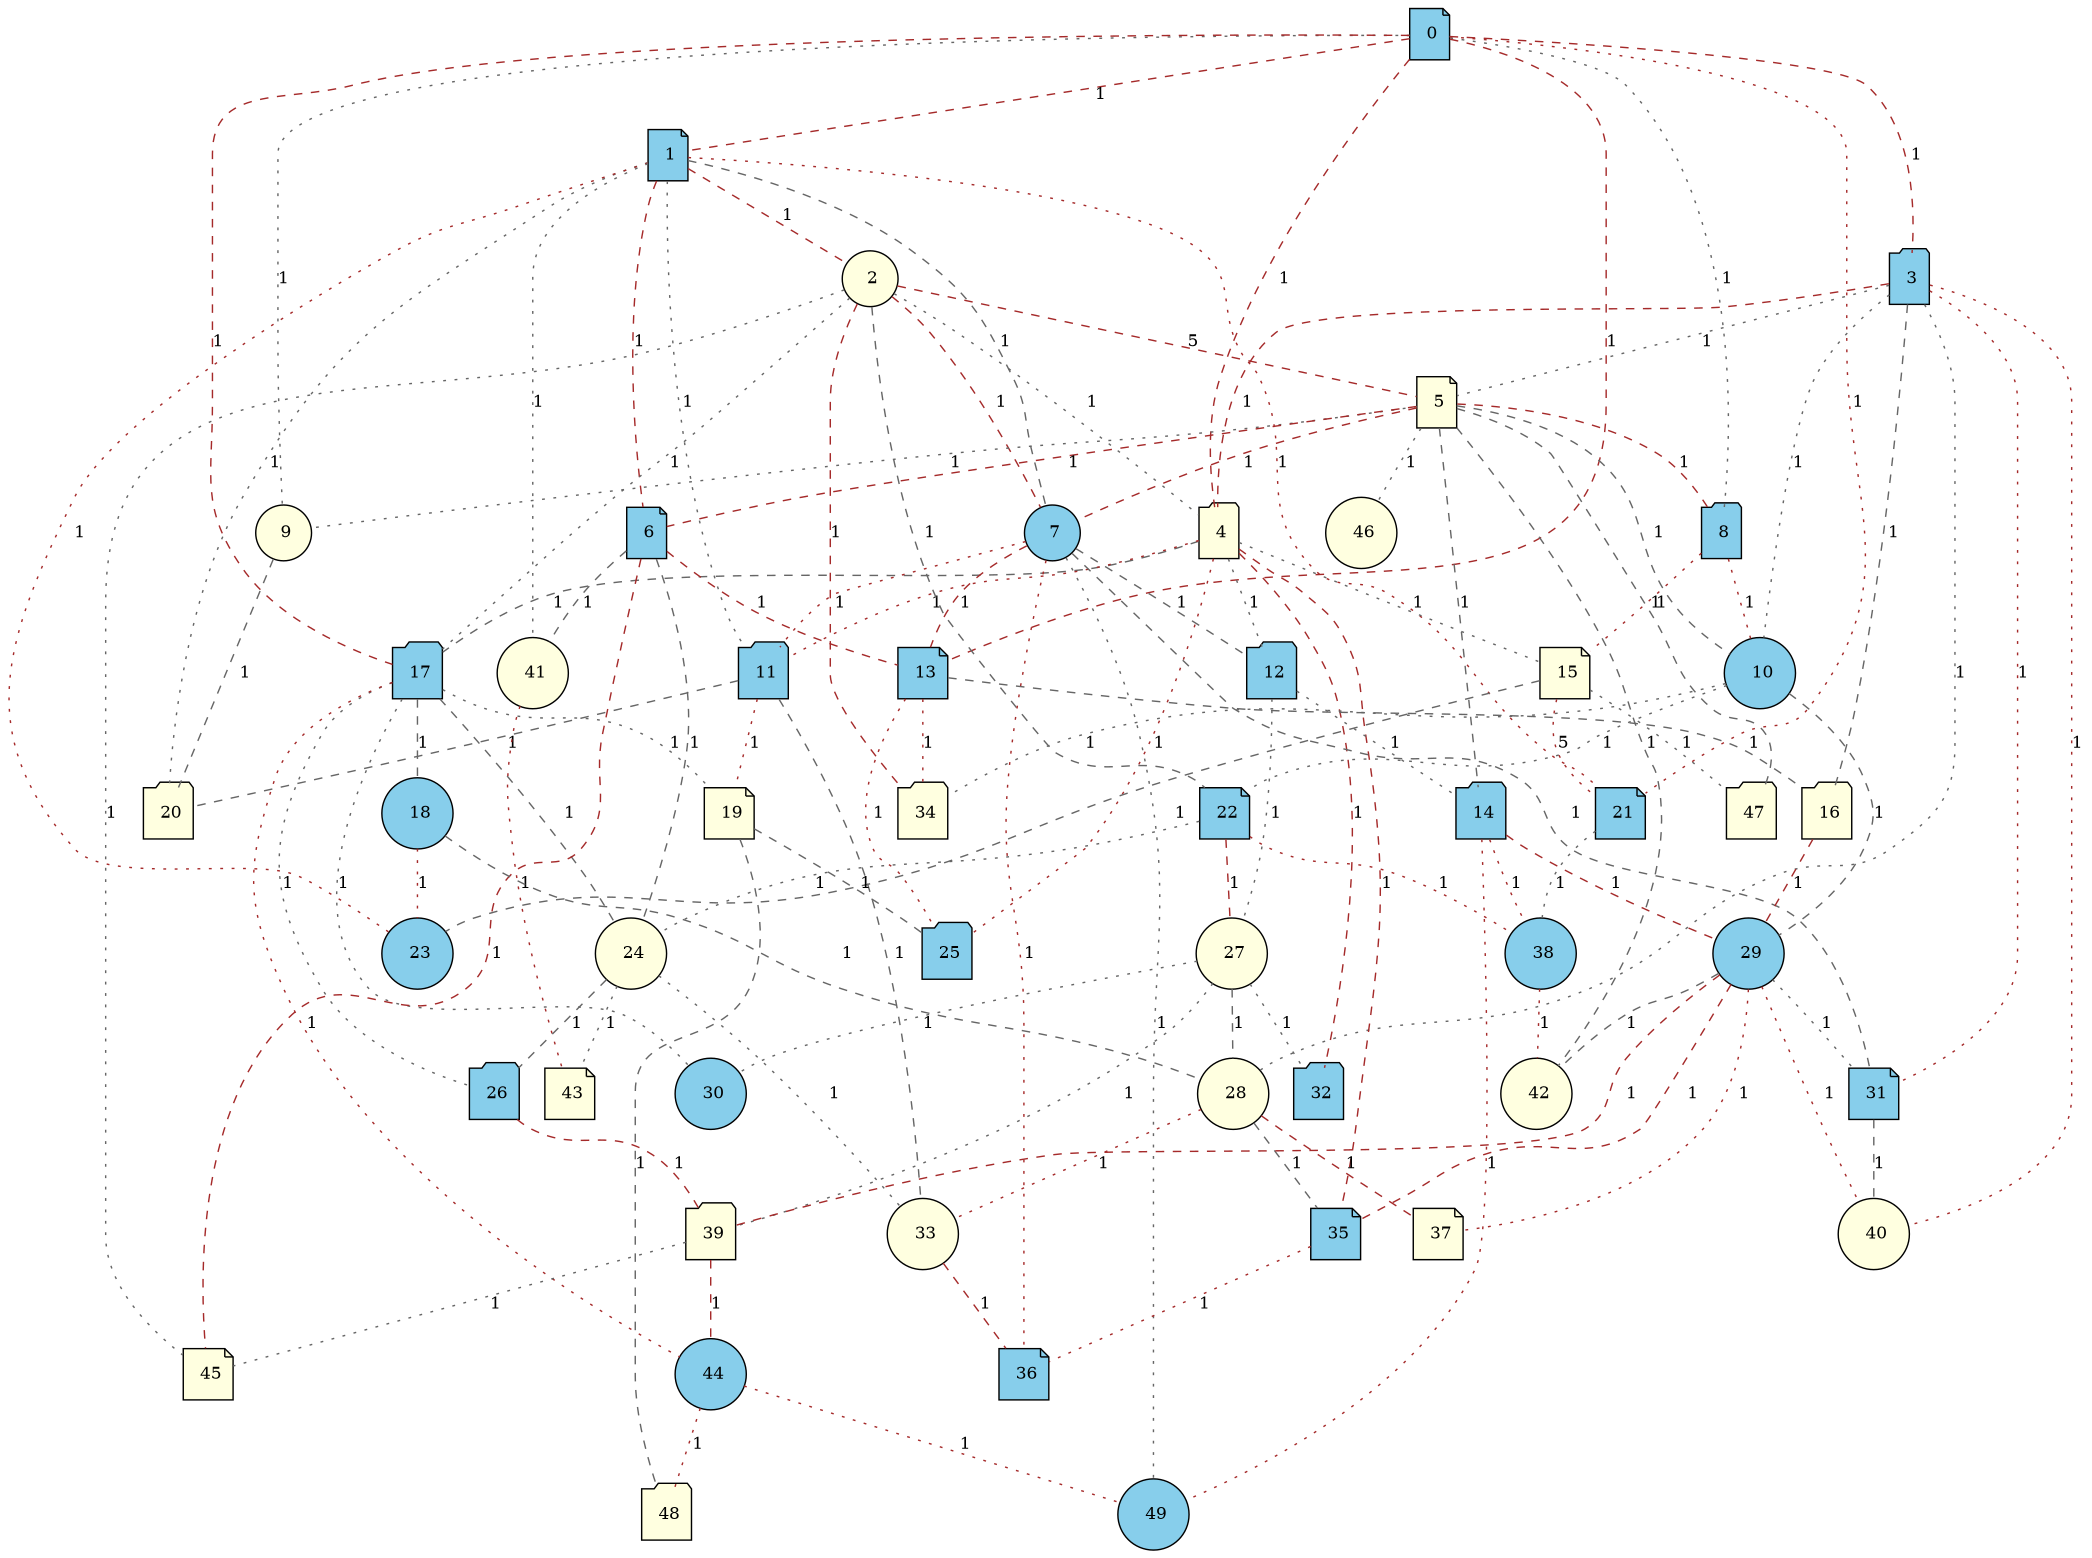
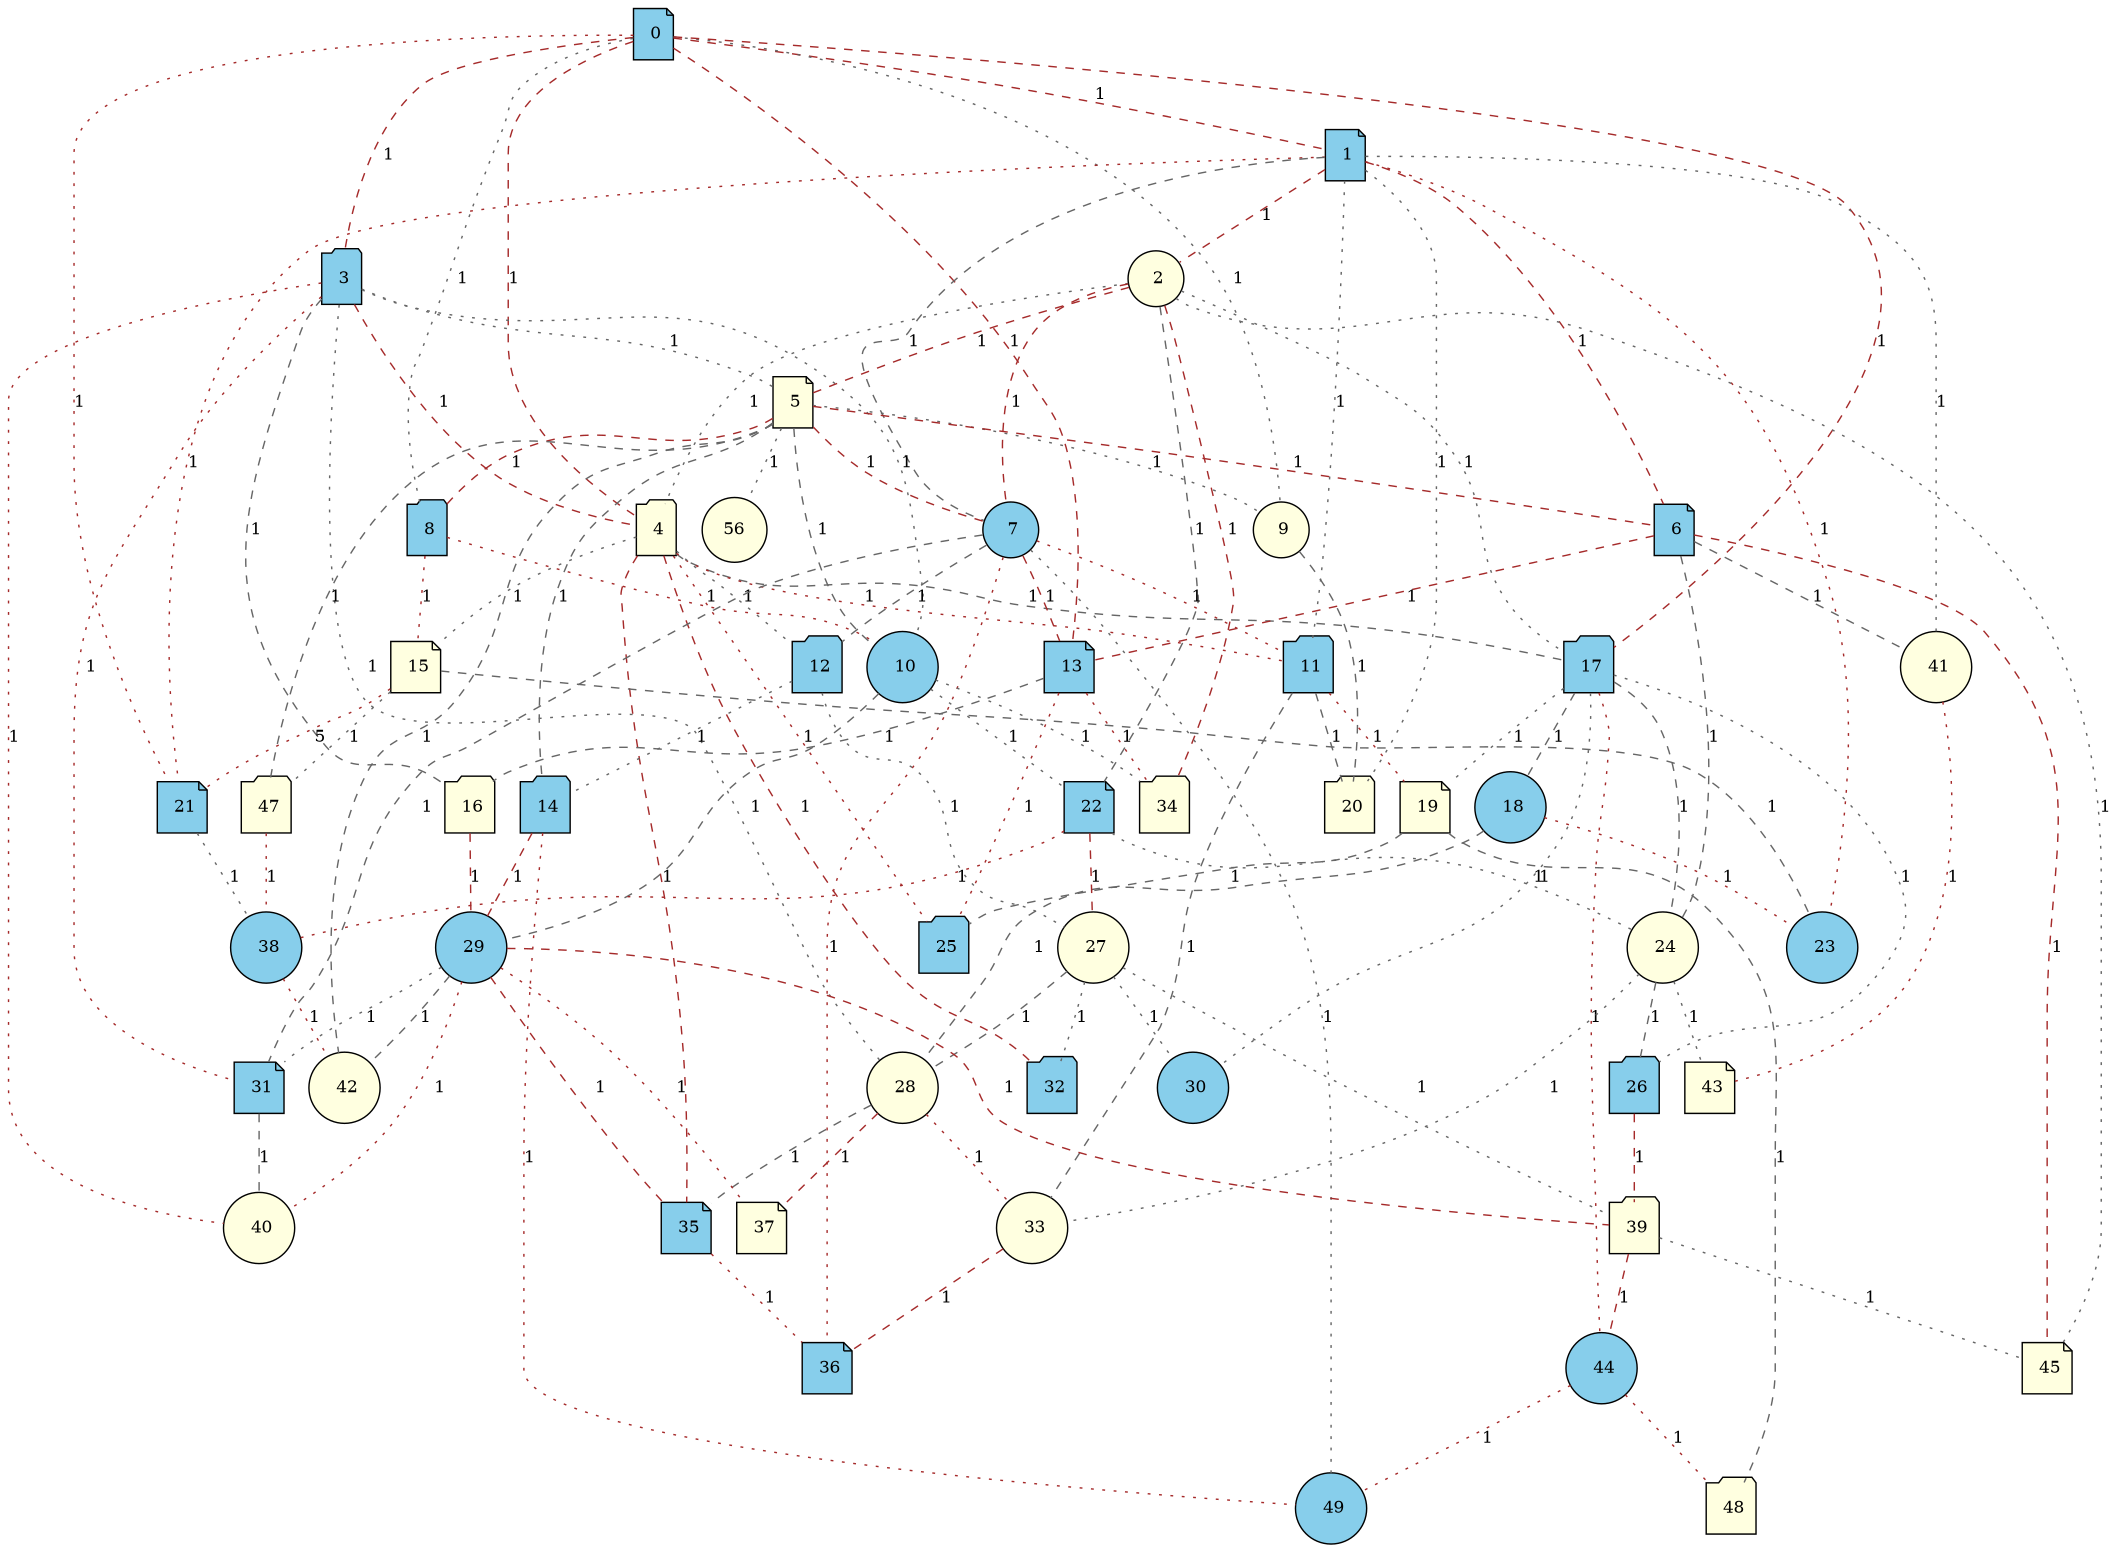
edge "2" -- "5": label "5" -> "1"
node "46": label "46" -> "56"
edge "14" -- "38": now "47" -- "38"
